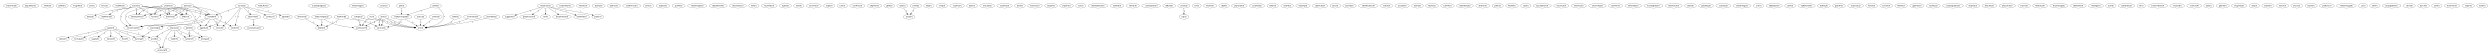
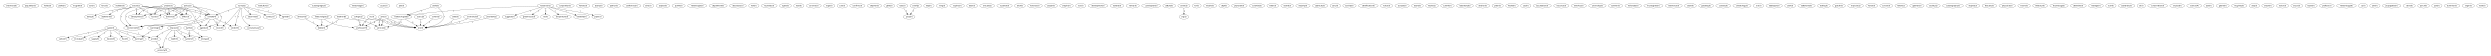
edge "yale(1)" -> "meteorologist(8)": now "research(12)" -> "meteorologist(8)"
edge "observed(1)" -> "consesensus(1)": now "survey(2)" -> "consesensus(1)"
